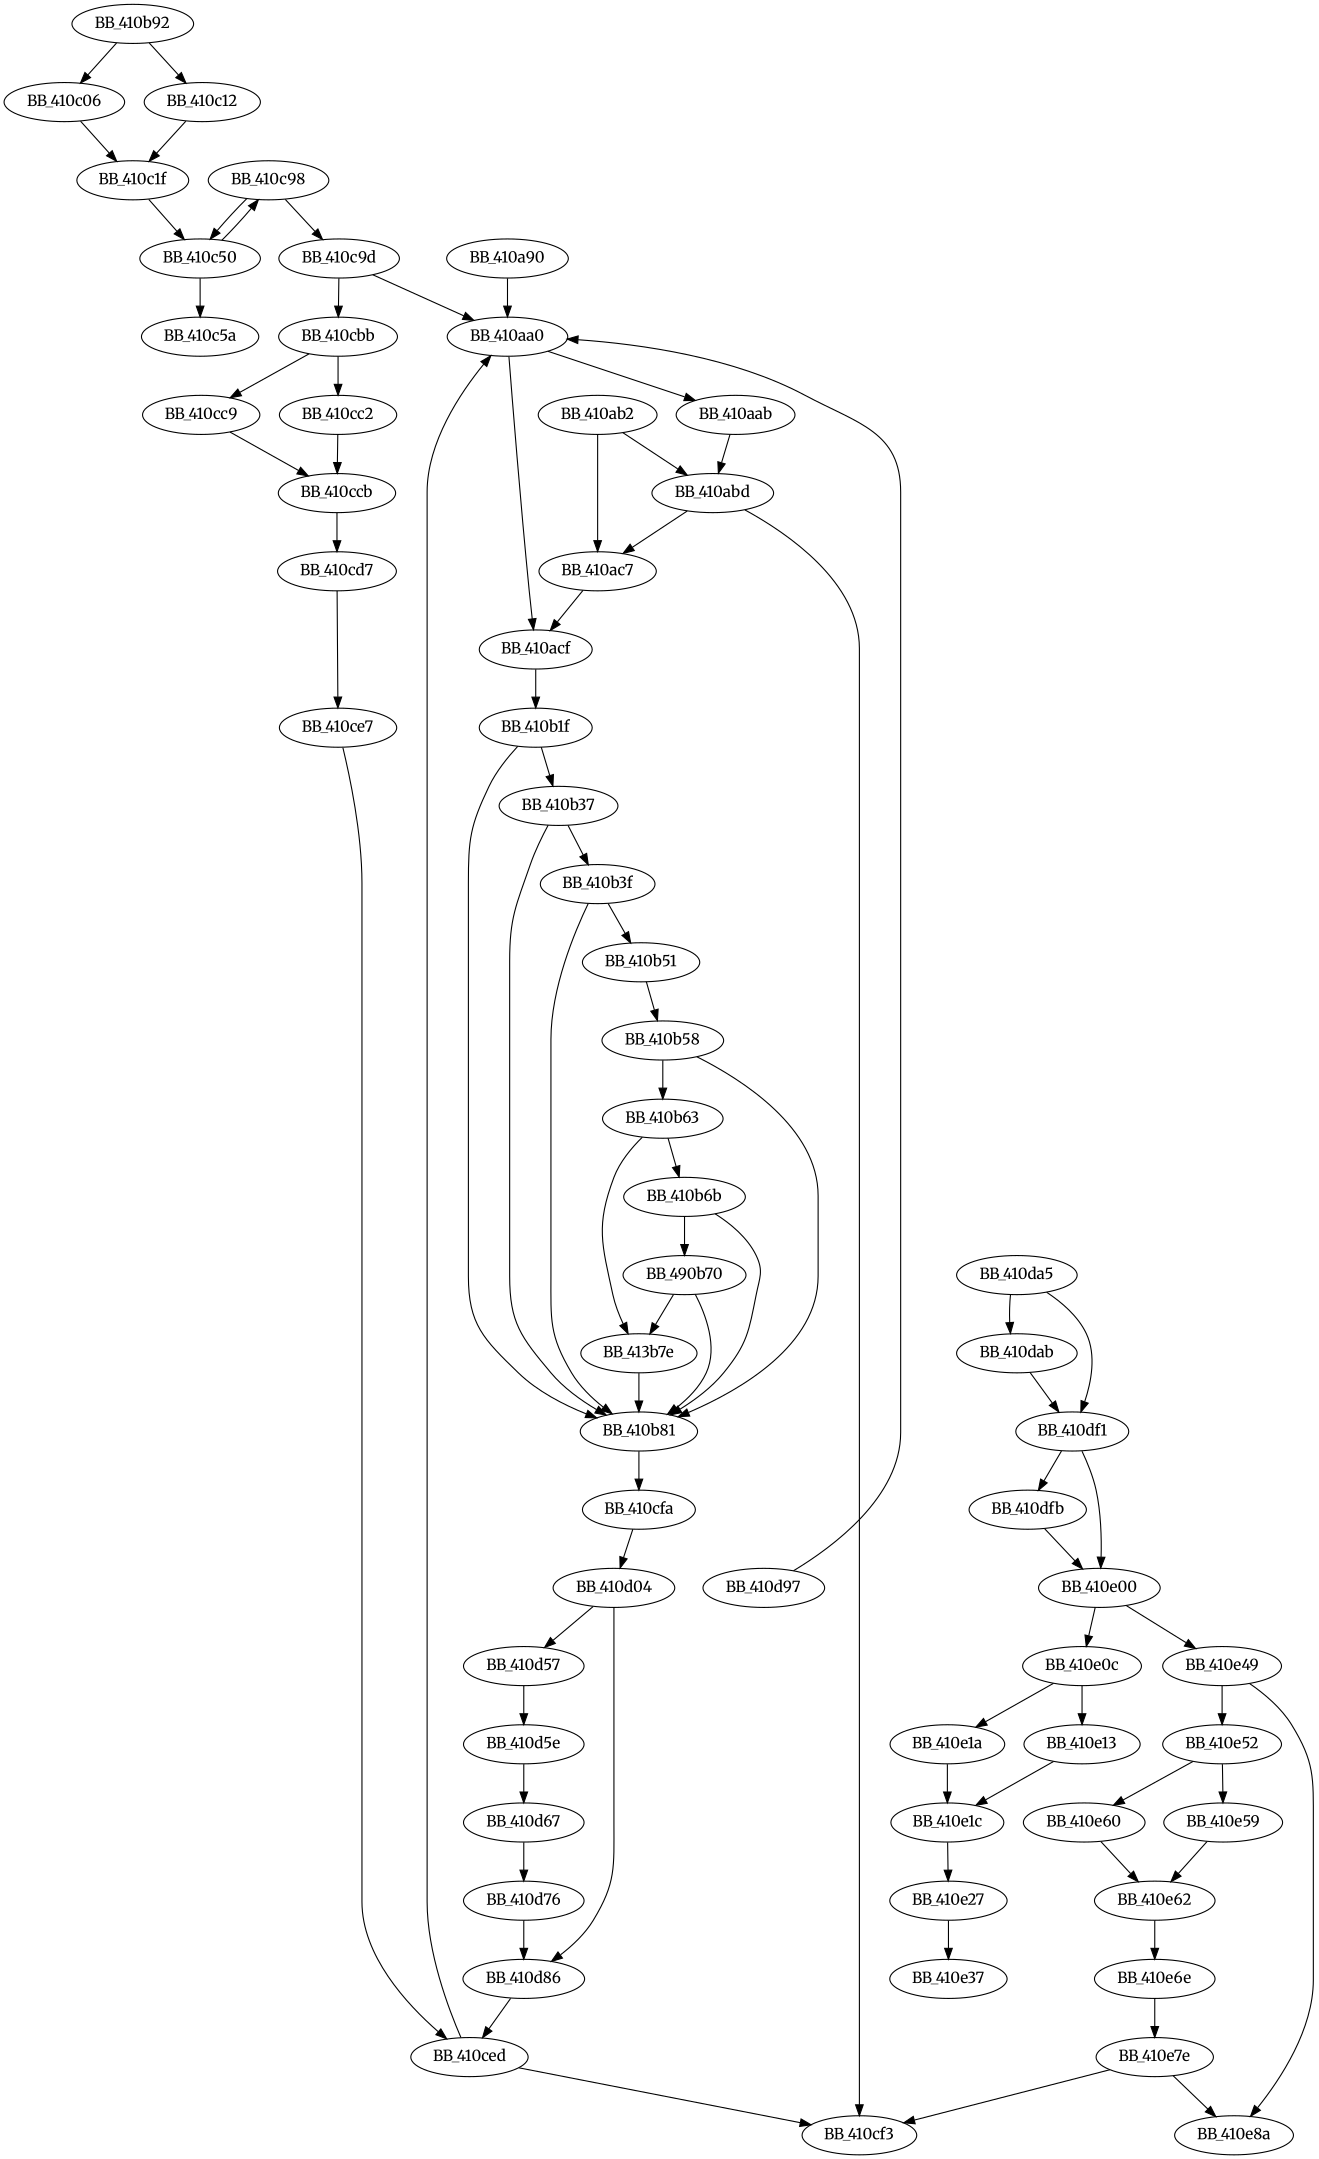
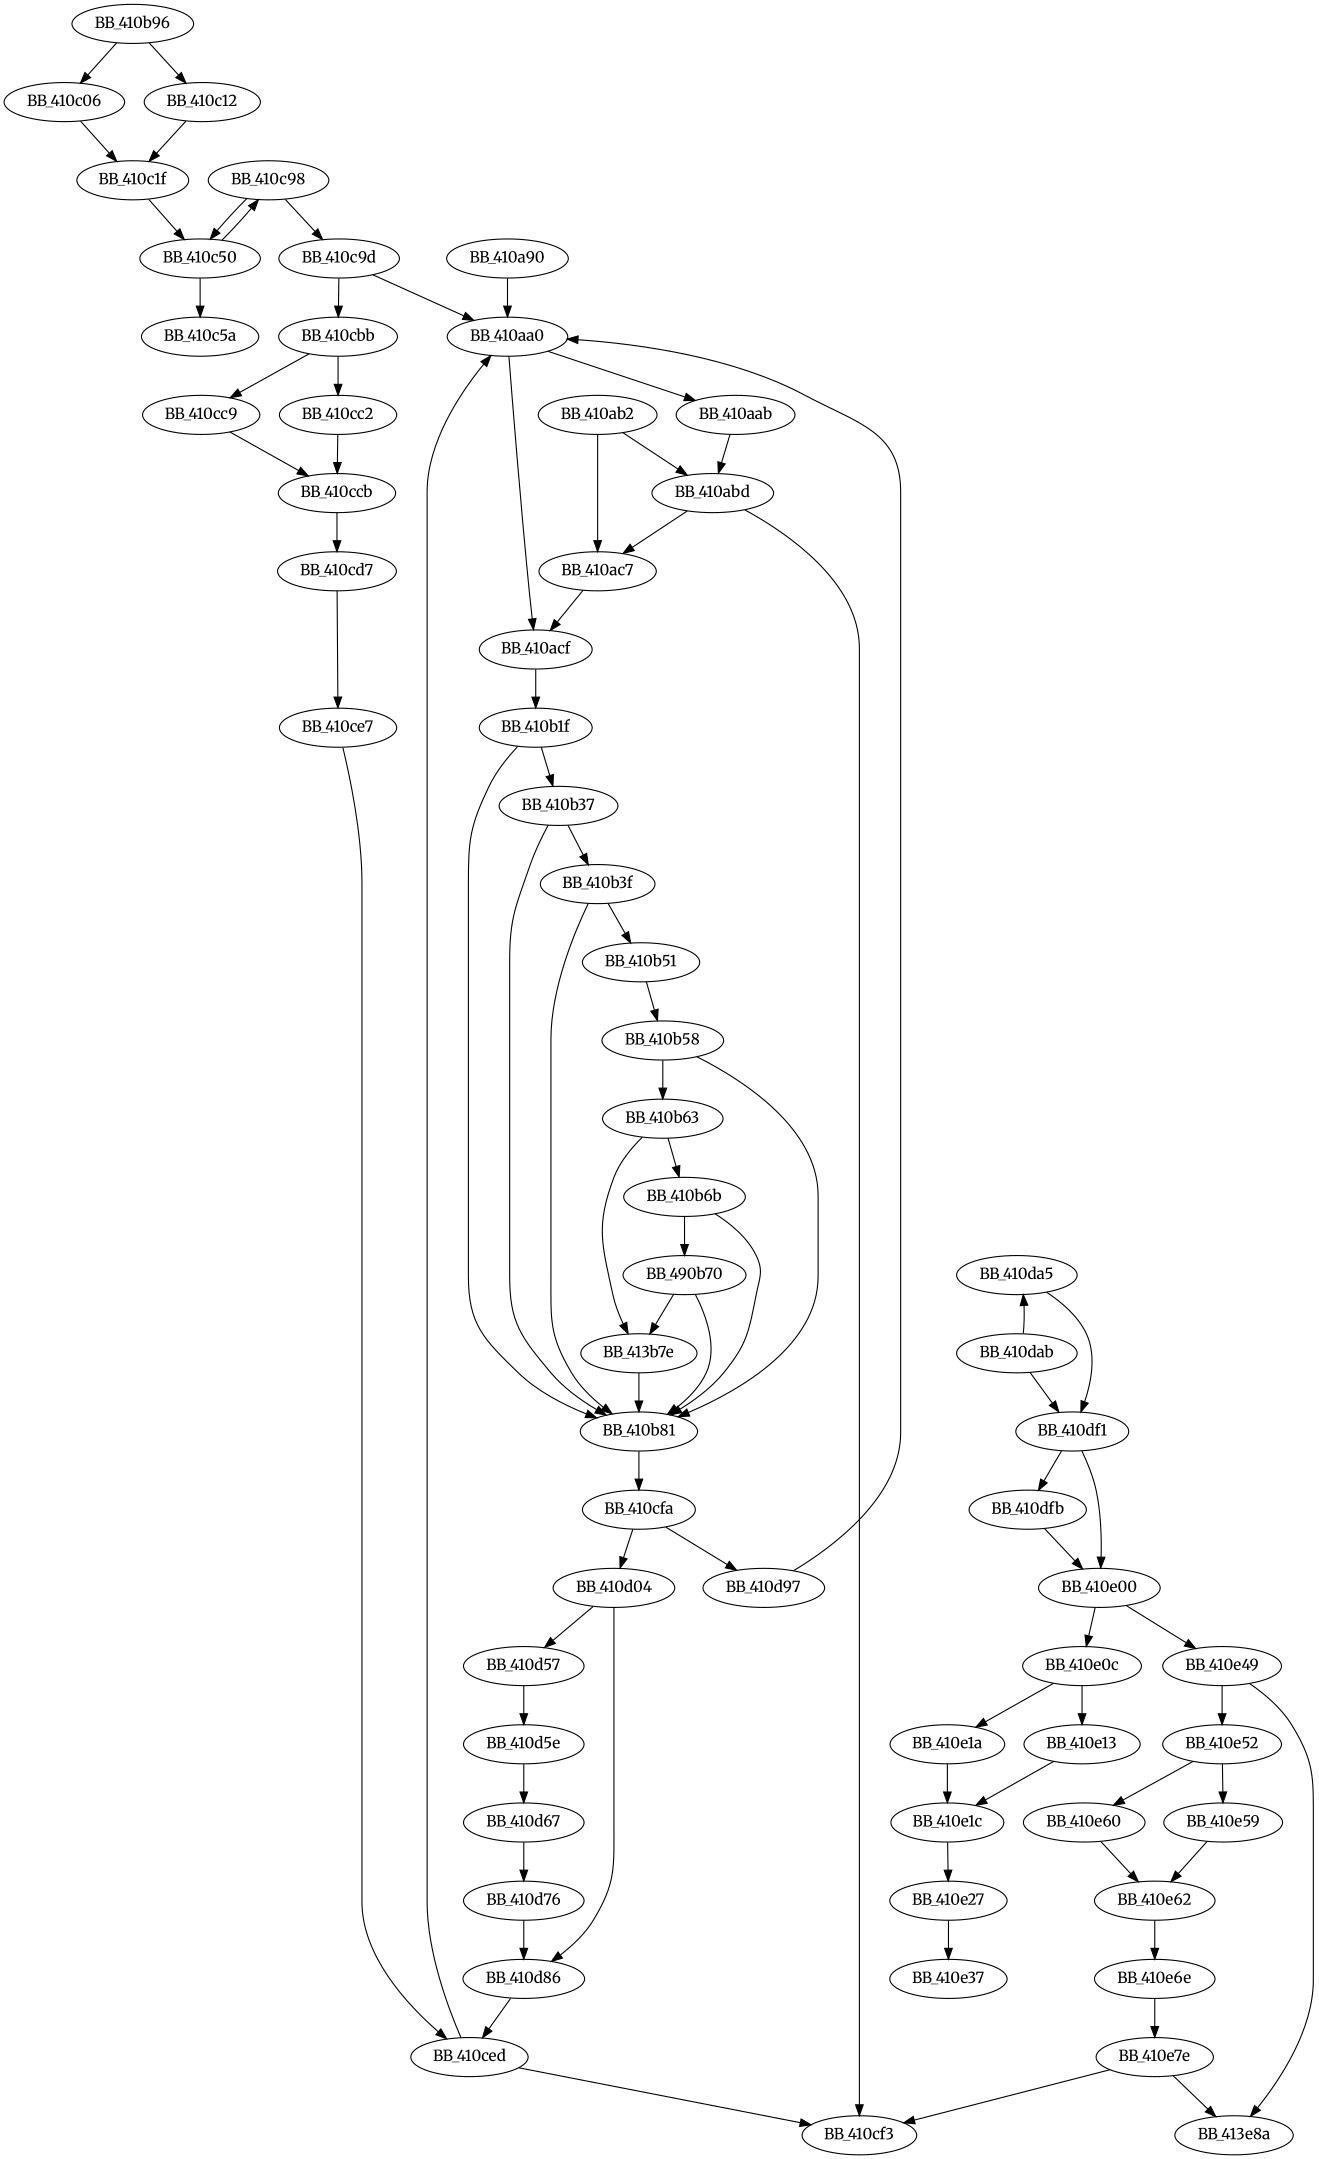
node "BB_410b92": label "BB_410b92" -> "BB_410b96"
edge "BB_410da5" -> "BB_410dab": reversed
edge "BB_410cfa" -> "BB_410d97": added
node "BB_410e8a": label "BB_410e8a" -> "BB_413e8a"
